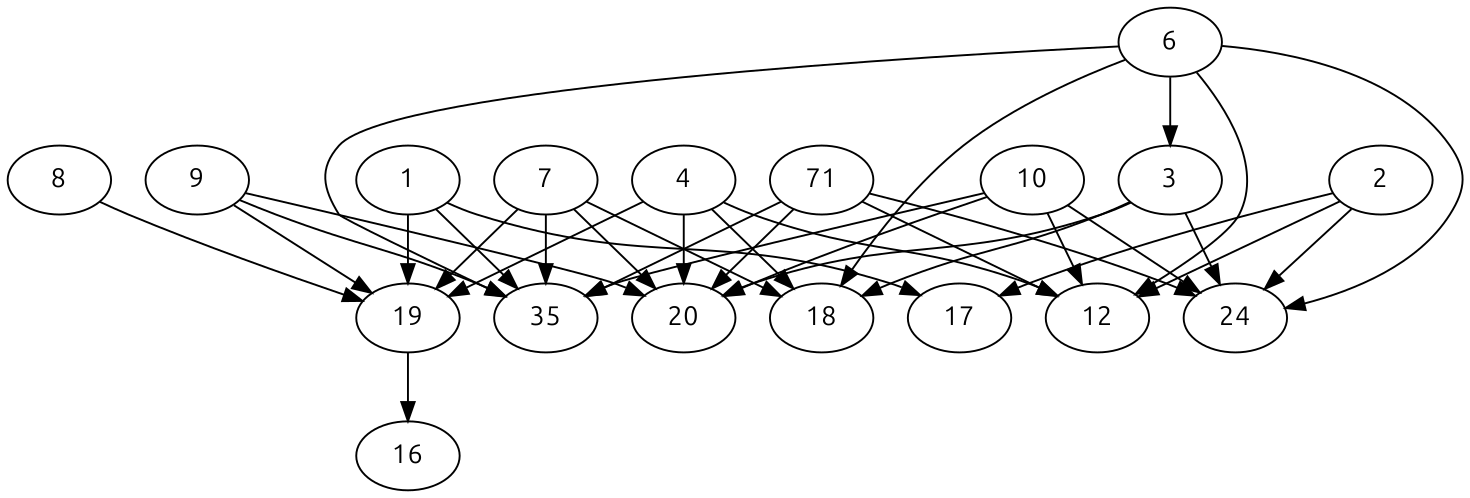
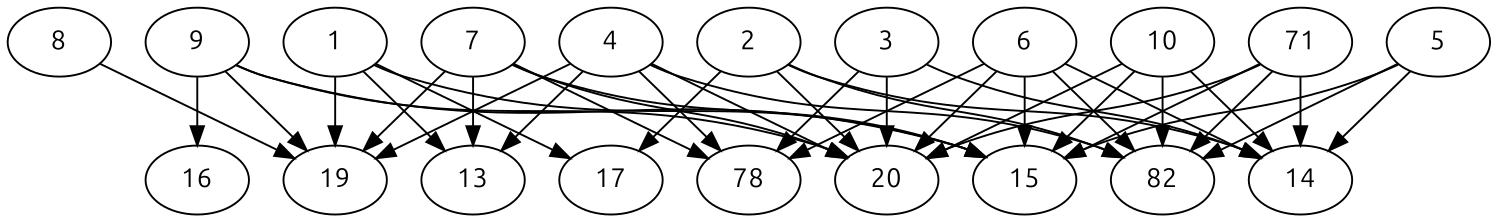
node "5": added
edge "2" -> "20": added
edge "6" -> "3": now "6" -> "20"
node "13": added
node "35": label "35" -> "15"
node "18": label "18" -> "78"
node "12": label "12" -> "82"
node "24": label "24" -> "14"
edge "19" -> "16": now "9" -> "16"
